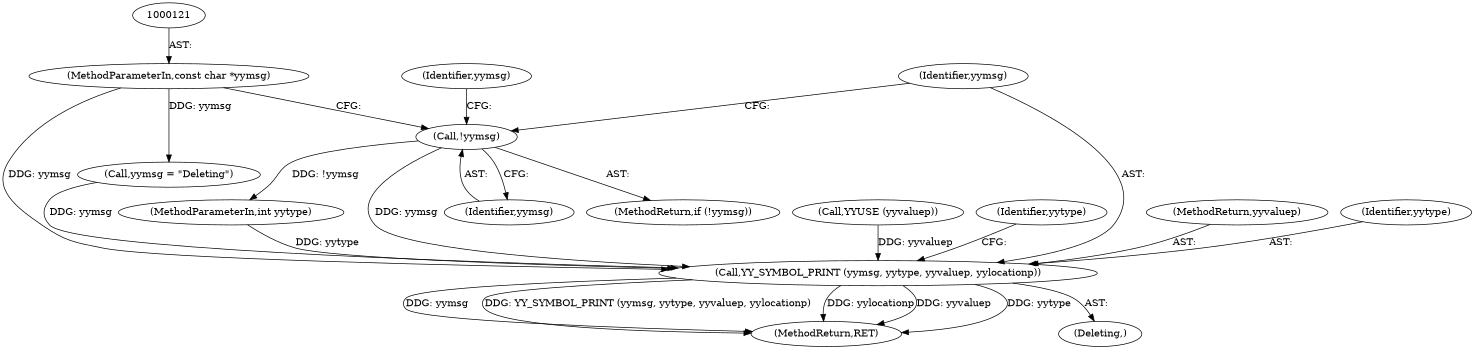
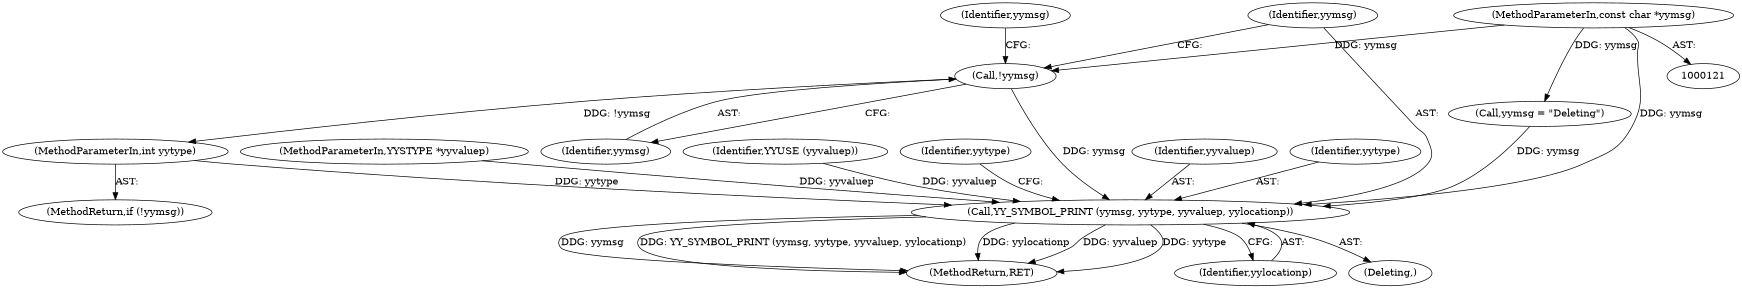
edge "1000121" -> "(MethodParameterIn,const char *yymsg)": reversed
edge "(MethodParameterIn,const char *yymsg)" -> "(Call,!yymsg)": label "CFG: " -> "DDG: yymsg"
node "(MethodParameterIn,YYSTYPE *yyvaluep)": added
edge "(Call,!yymsg)" -> "(MethodReturn,if (!yymsg))": now "(MethodParameterIn,int yytype)" -> "(MethodReturn,if (!yymsg))"
node "(Call,YYUSE (yyvaluep))": label "(Call,YYUSE (yyvaluep))" -> "(Identifier,YYUSE (yyvaluep))"
node "(MethodReturn,yyvaluep)": label "(MethodReturn,yyvaluep)" -> "(Identifier,yyvaluep)"
node "(Identifier,yylocationp)": added
